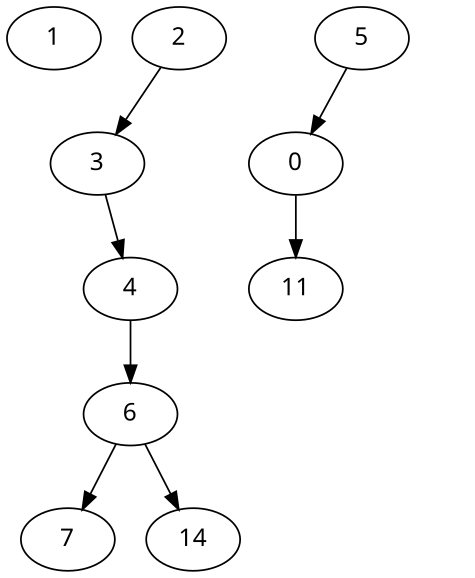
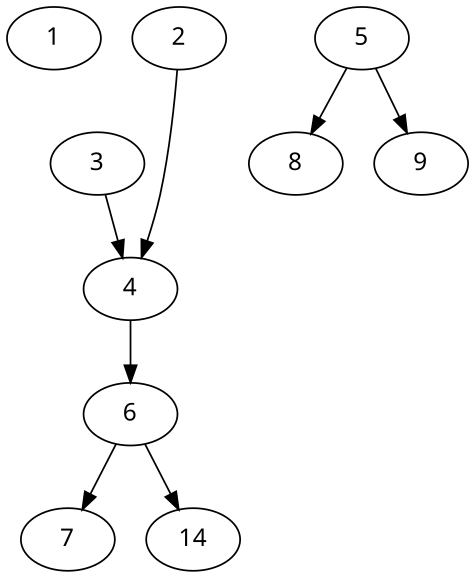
edge "2" -> "3": now "2" -> "4"
node "0": label "0" -> "8"
node "9": added
node "11": removed
